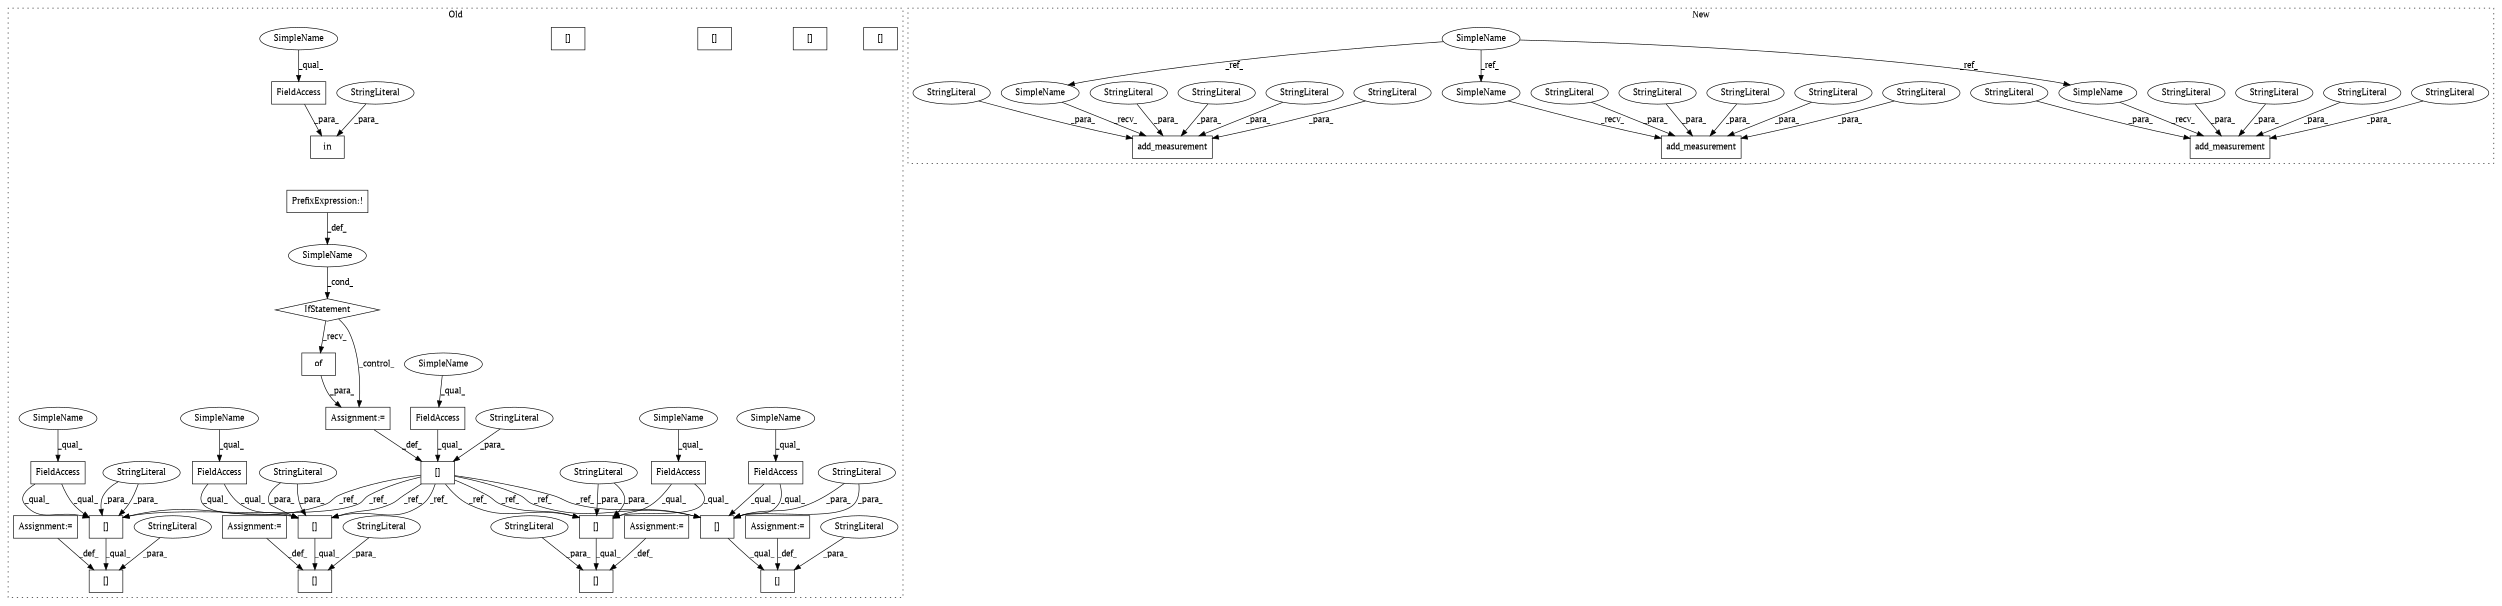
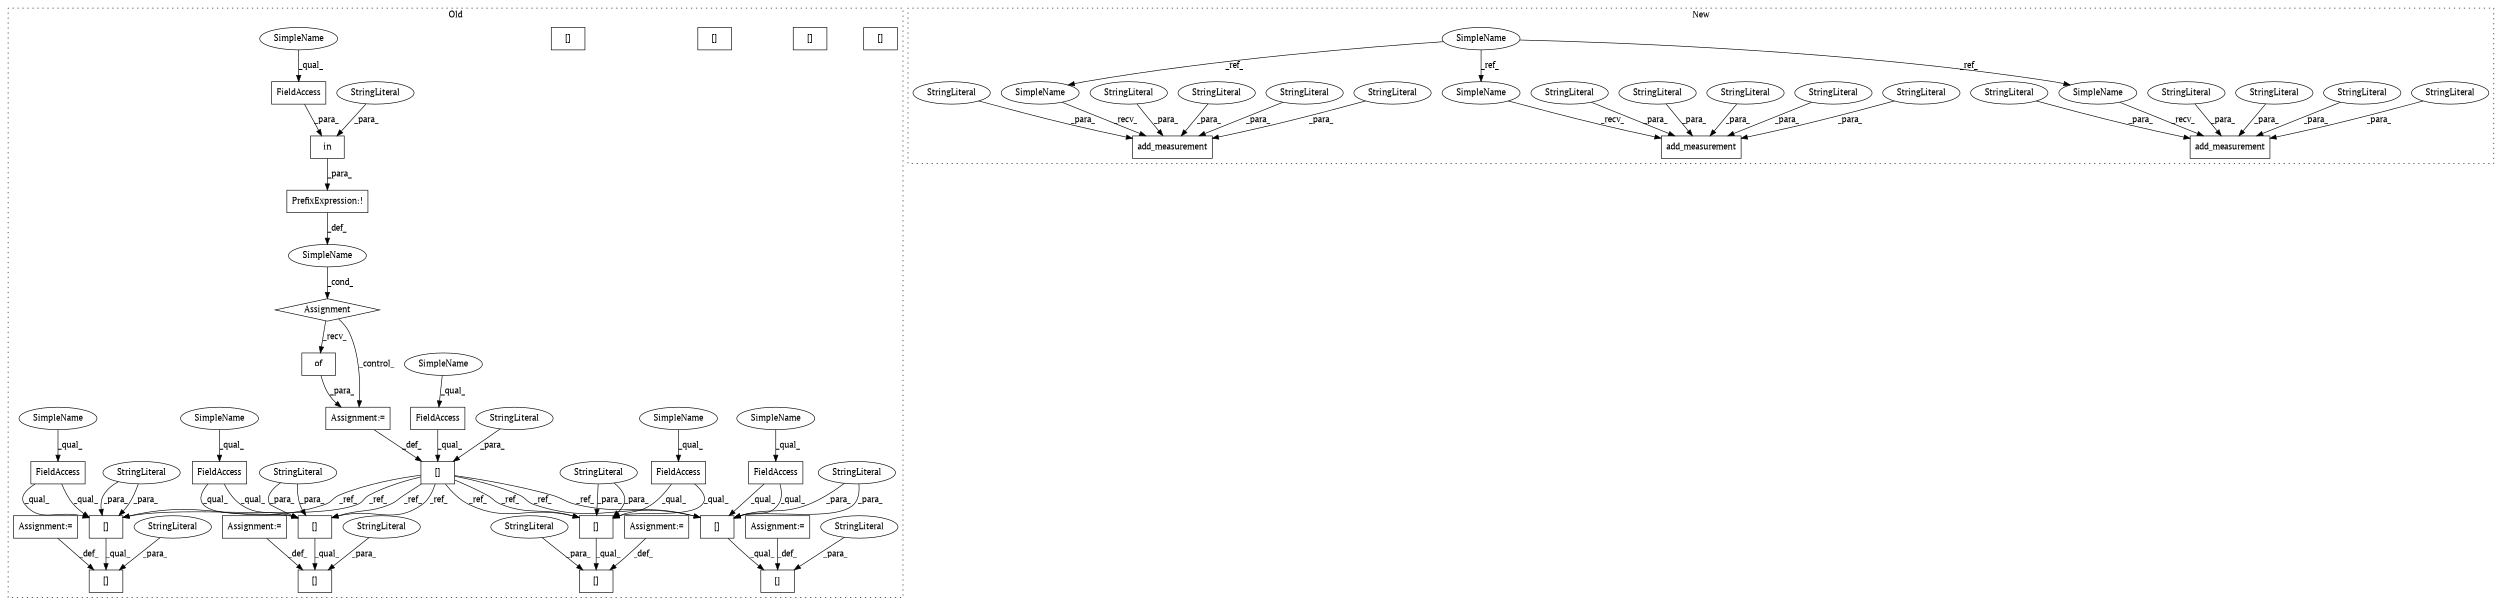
edge "in" -> "PrefixExpression:!": added, label "_para_"
node "IfStatement": label "IfStatement" -> "Assignment"
